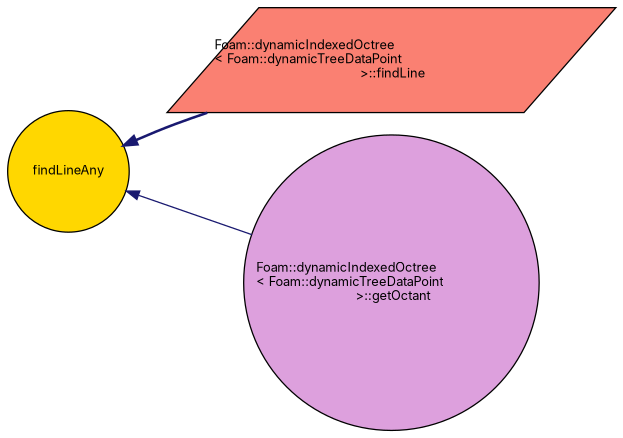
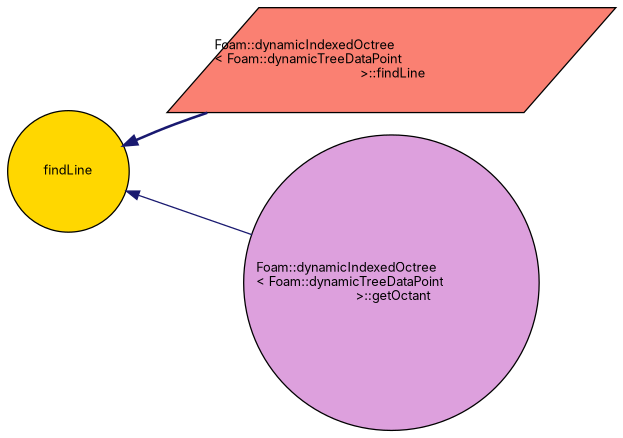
node "findLineAny": label "findLineAny" -> "findLine"
